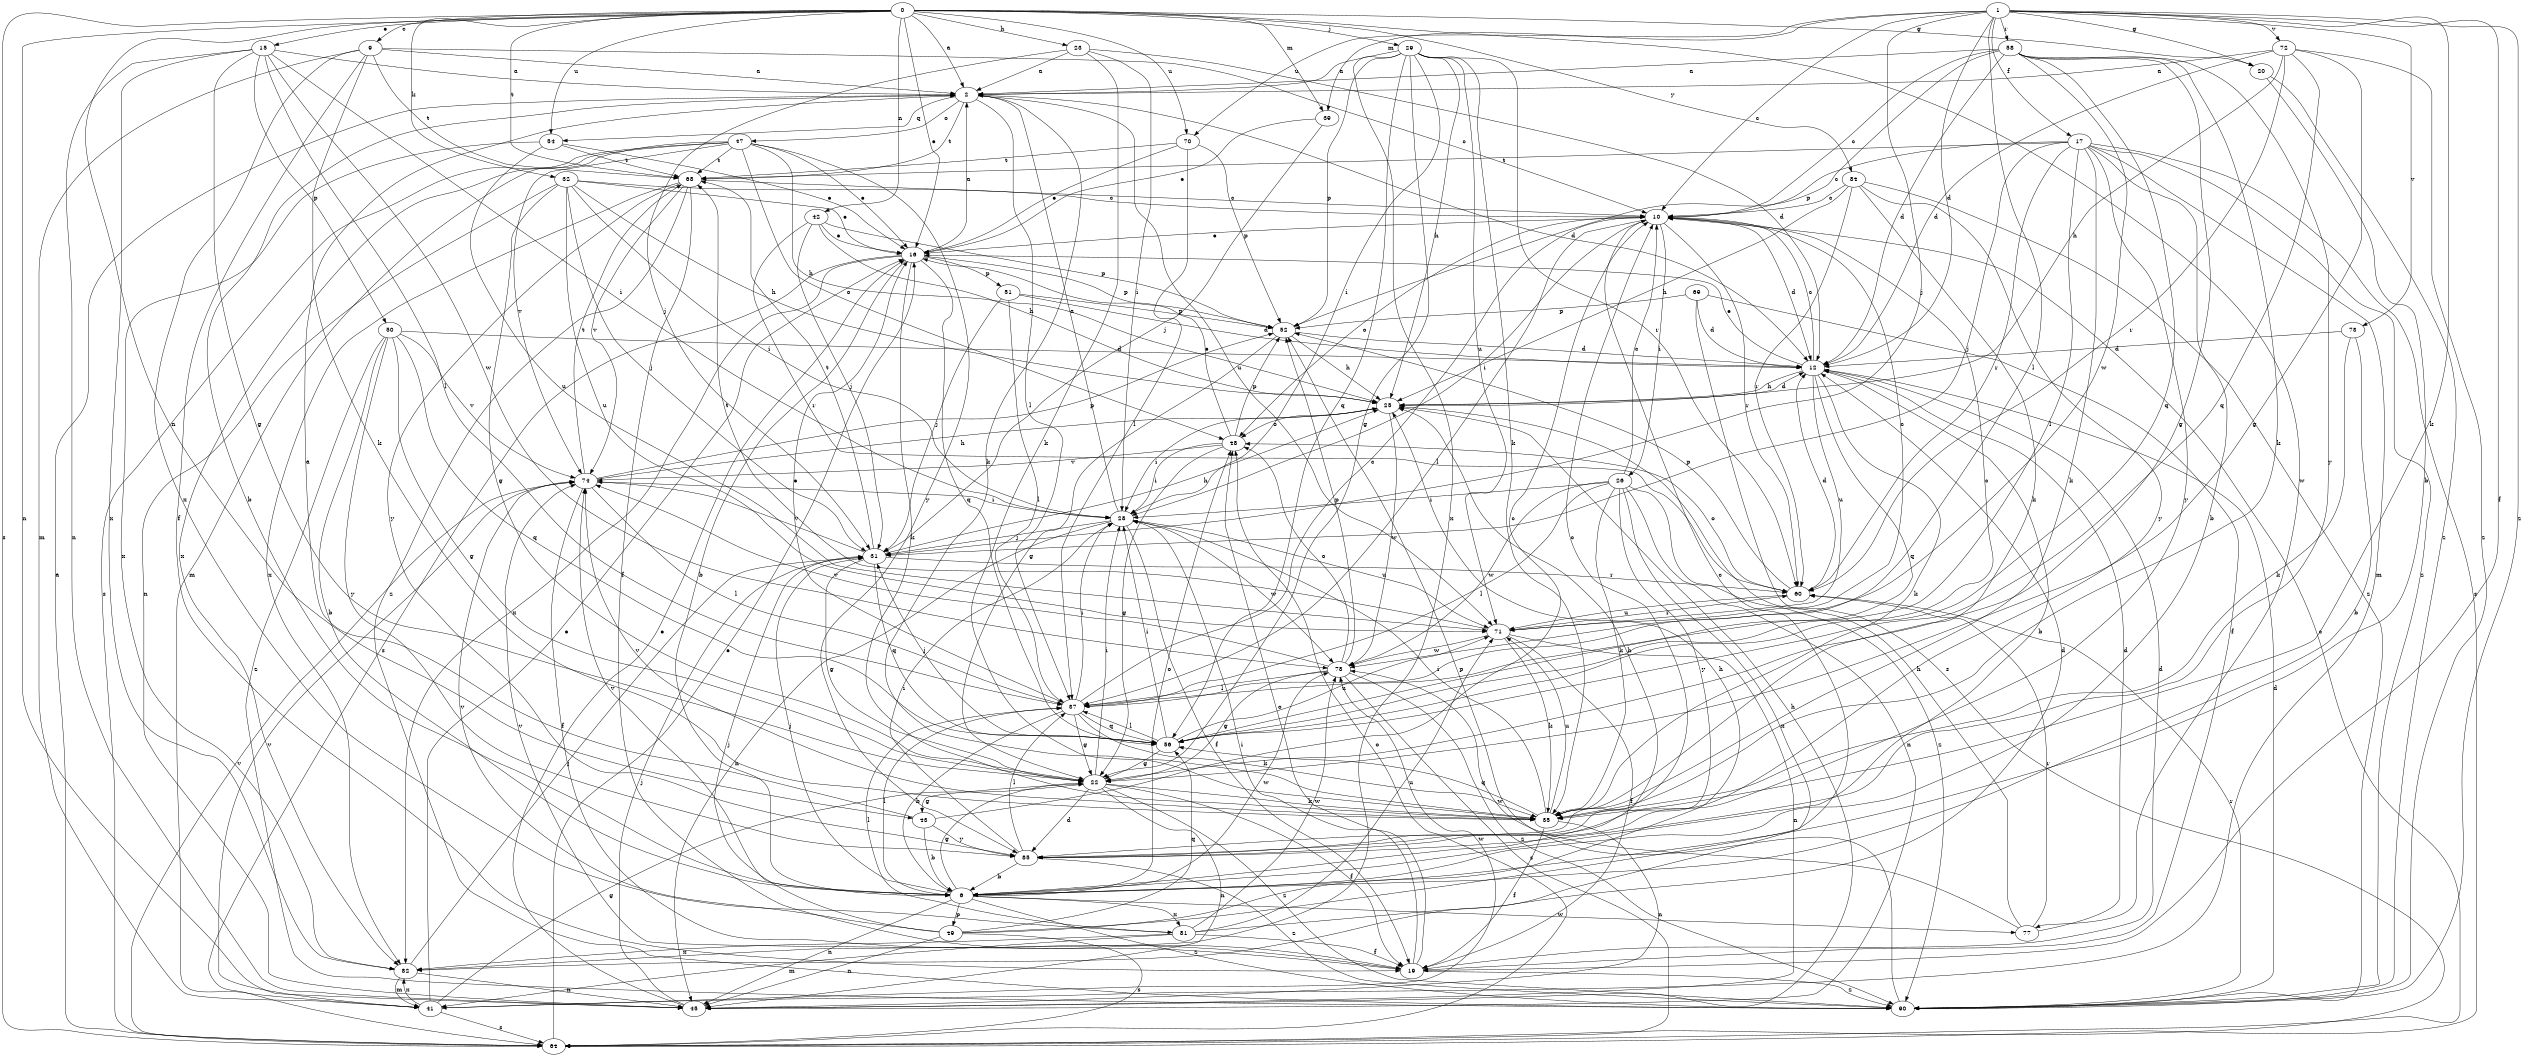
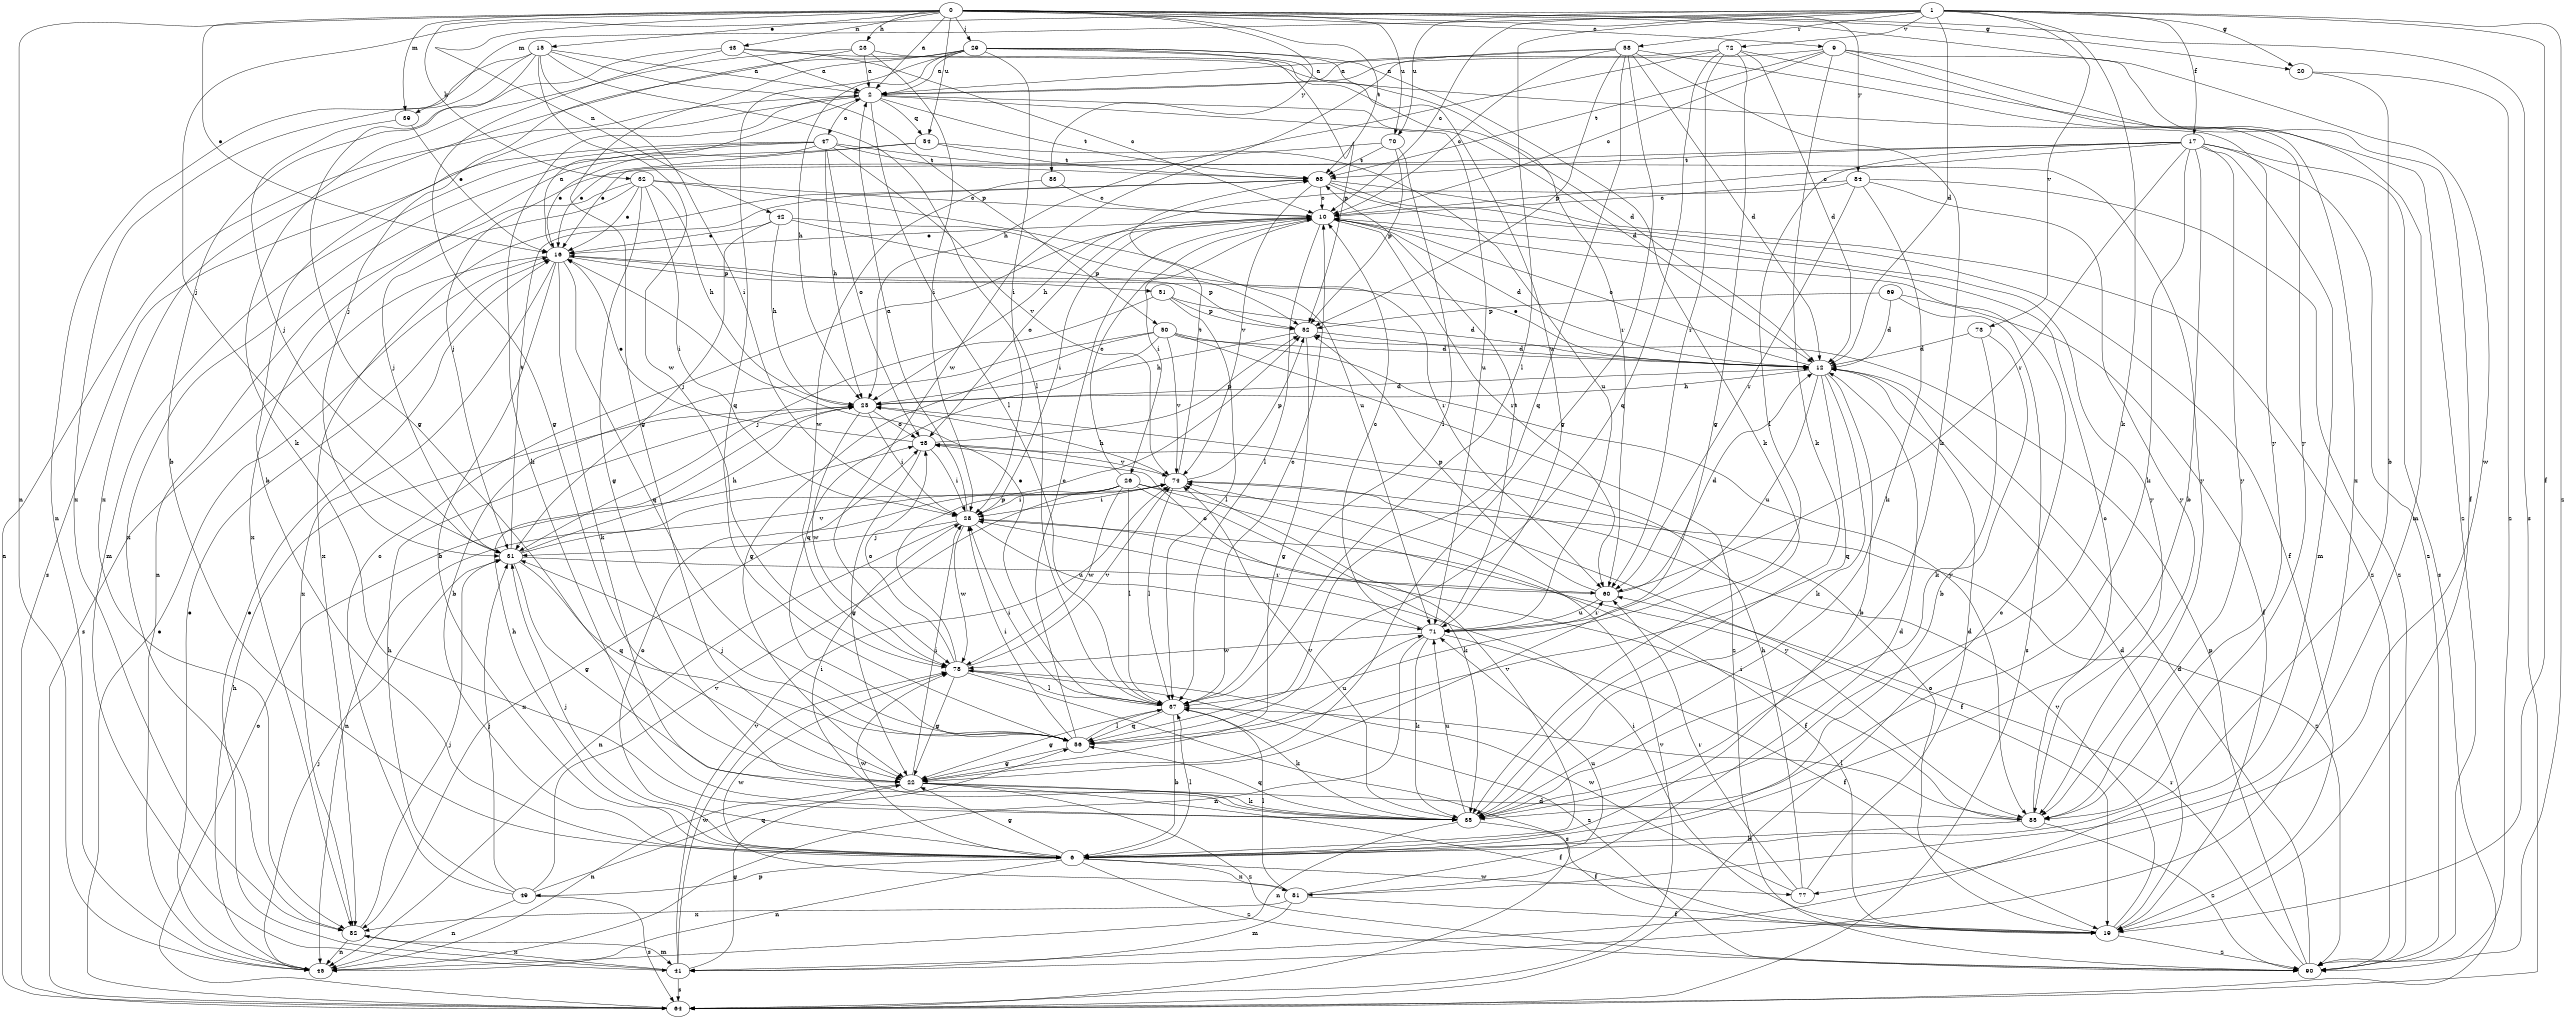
node "83": added
edge "22" -> "43": reversed
